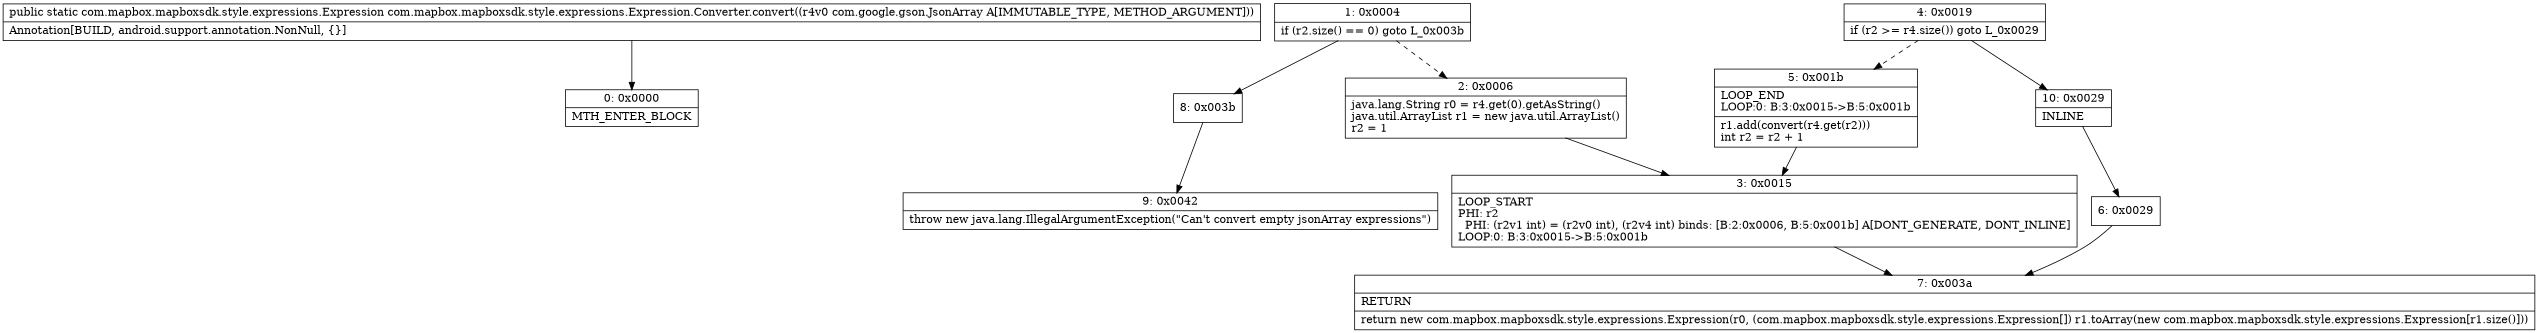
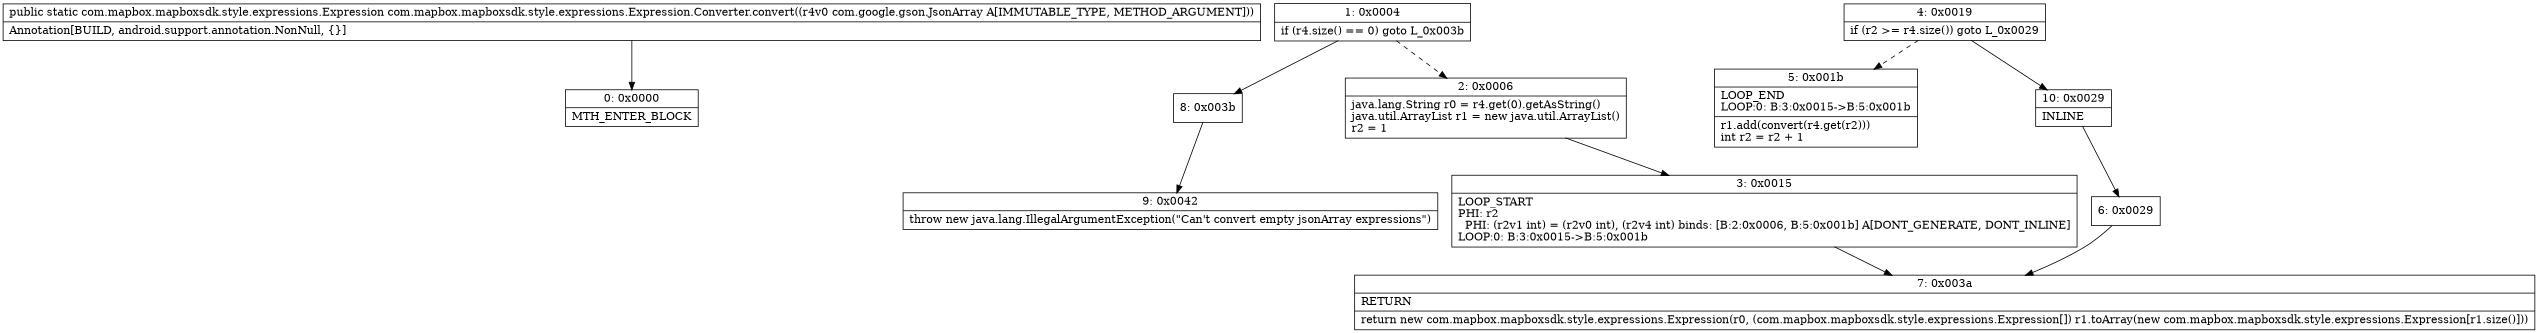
node "1: 0x0004": text "if (r2.size() == 0) goto L_0x003b" -> "if (r4.size() == 0) goto L_0x003b"
edge "5: 0x001b" -> "3: 0x0015": removed
